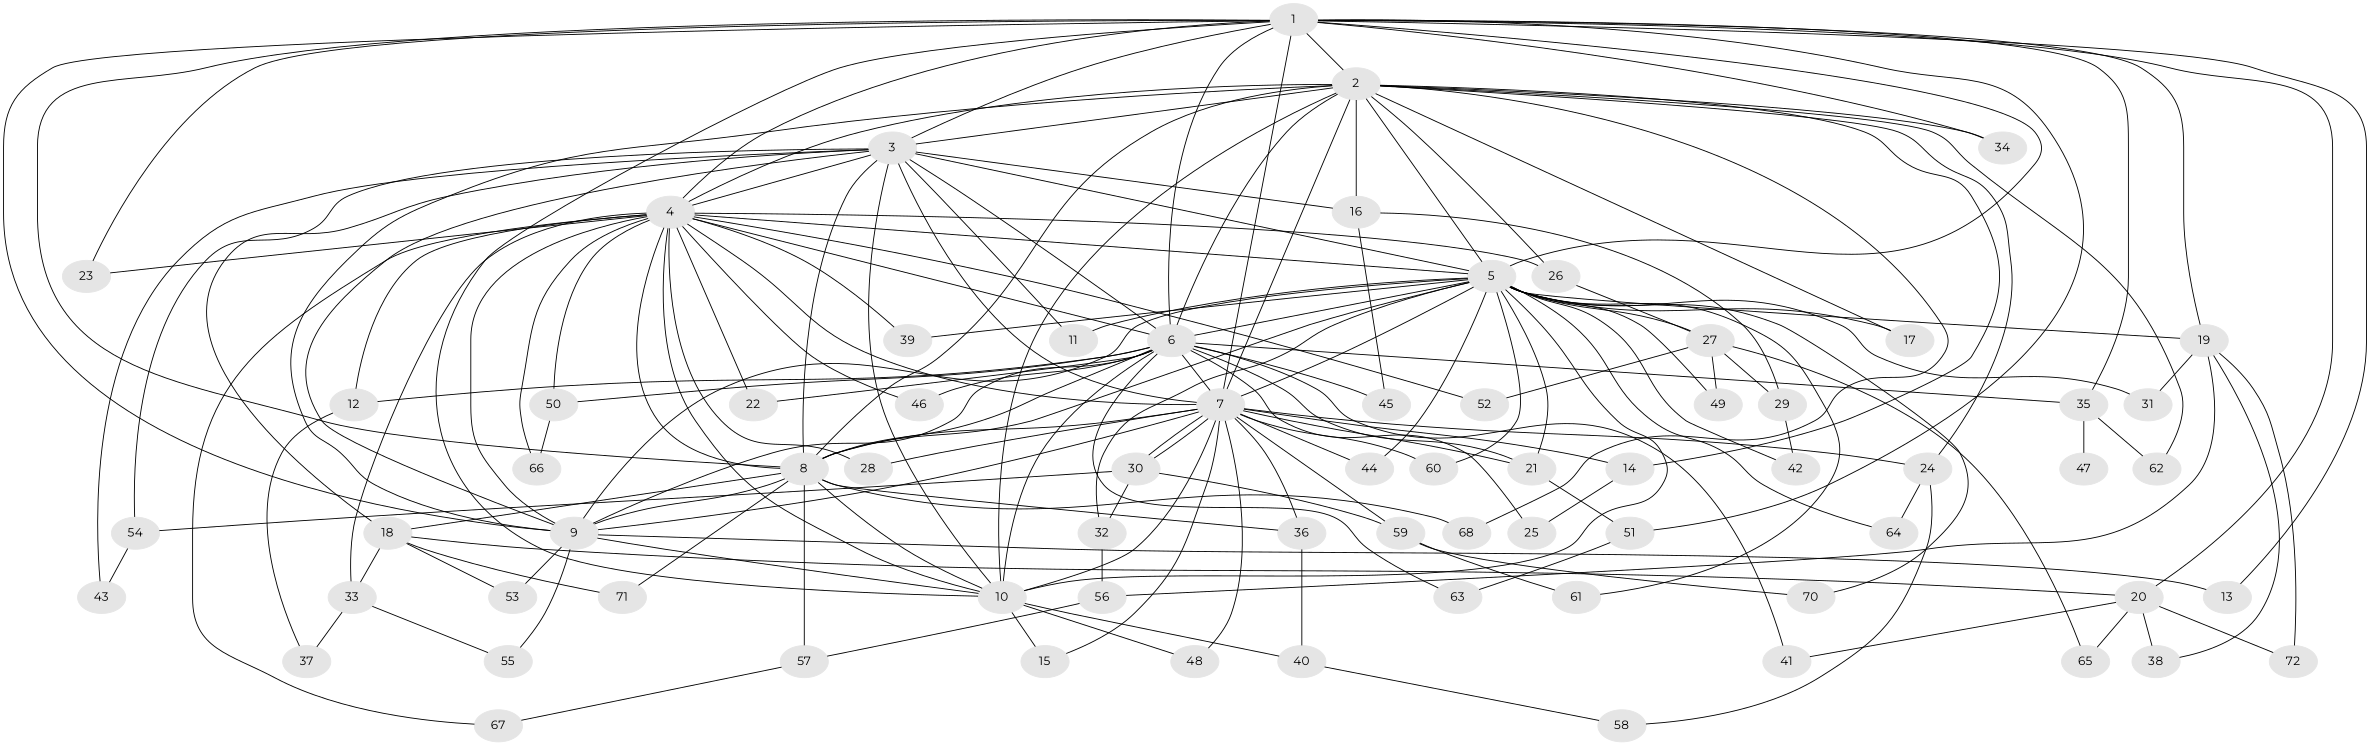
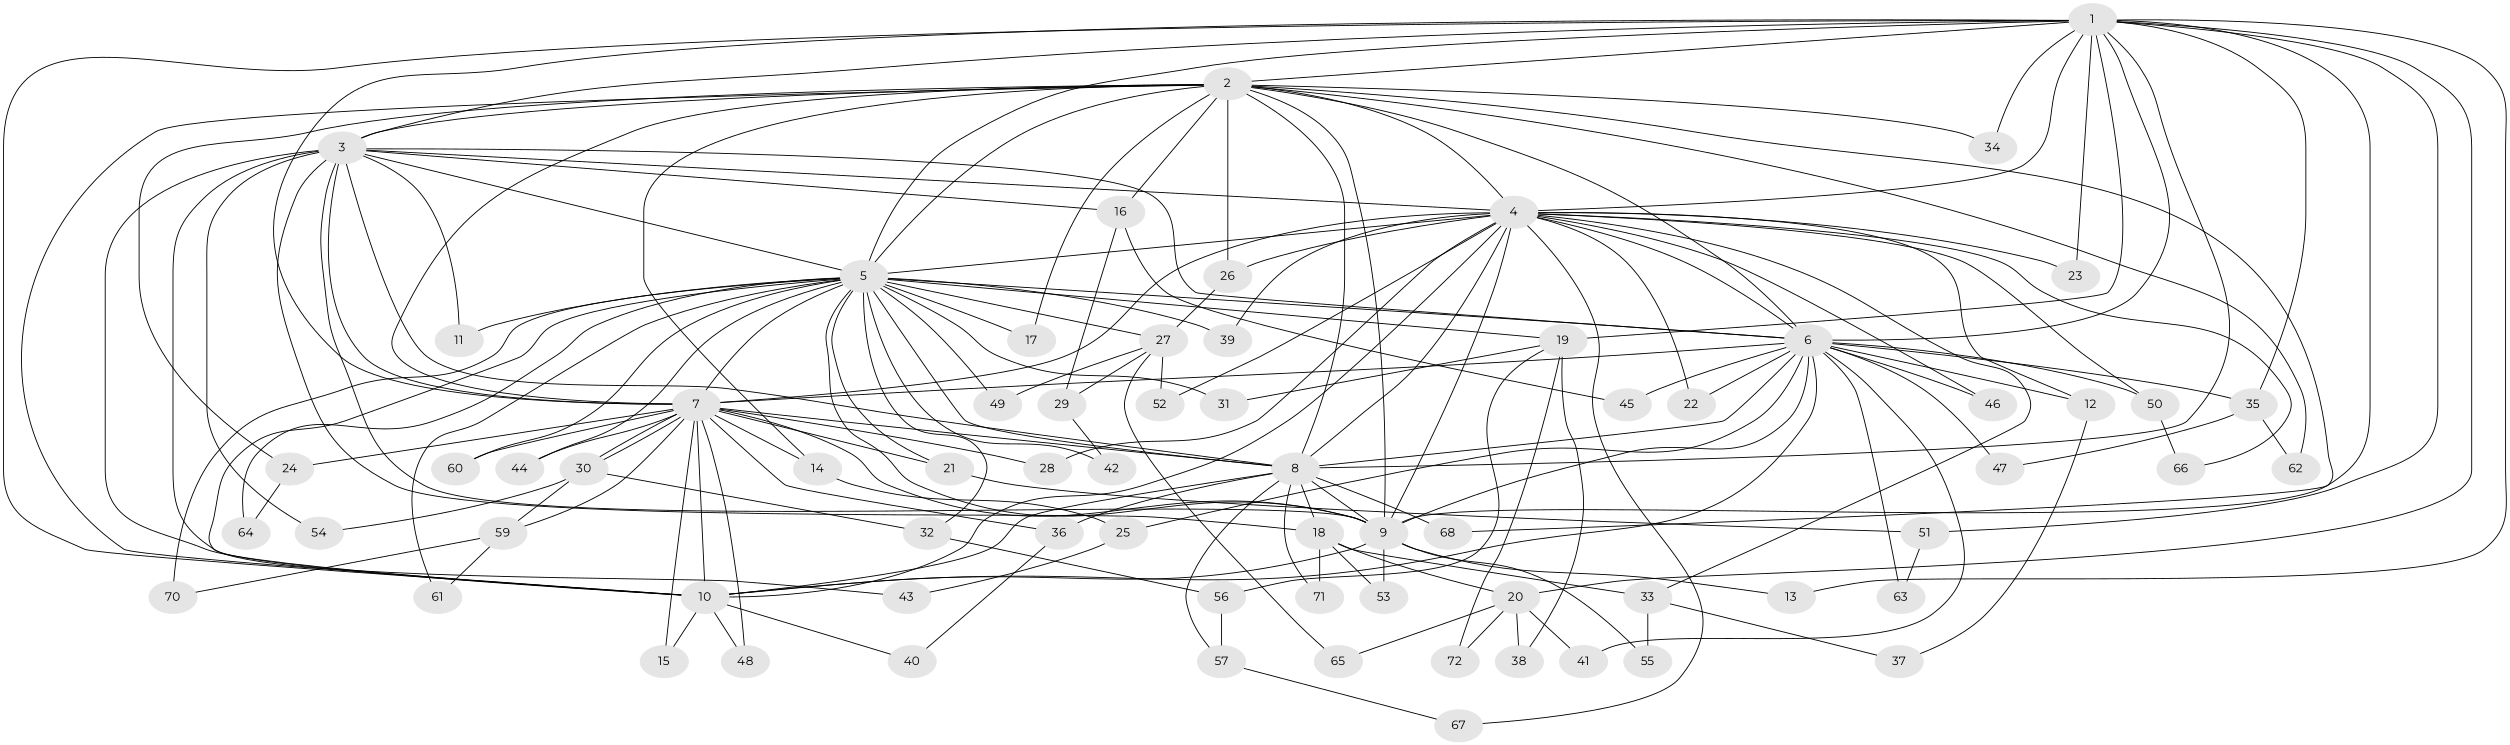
edge "6" -- "21": now "6" -- "47"
edge "54" -- "43": now "25" -- "43"
node "58": removed
